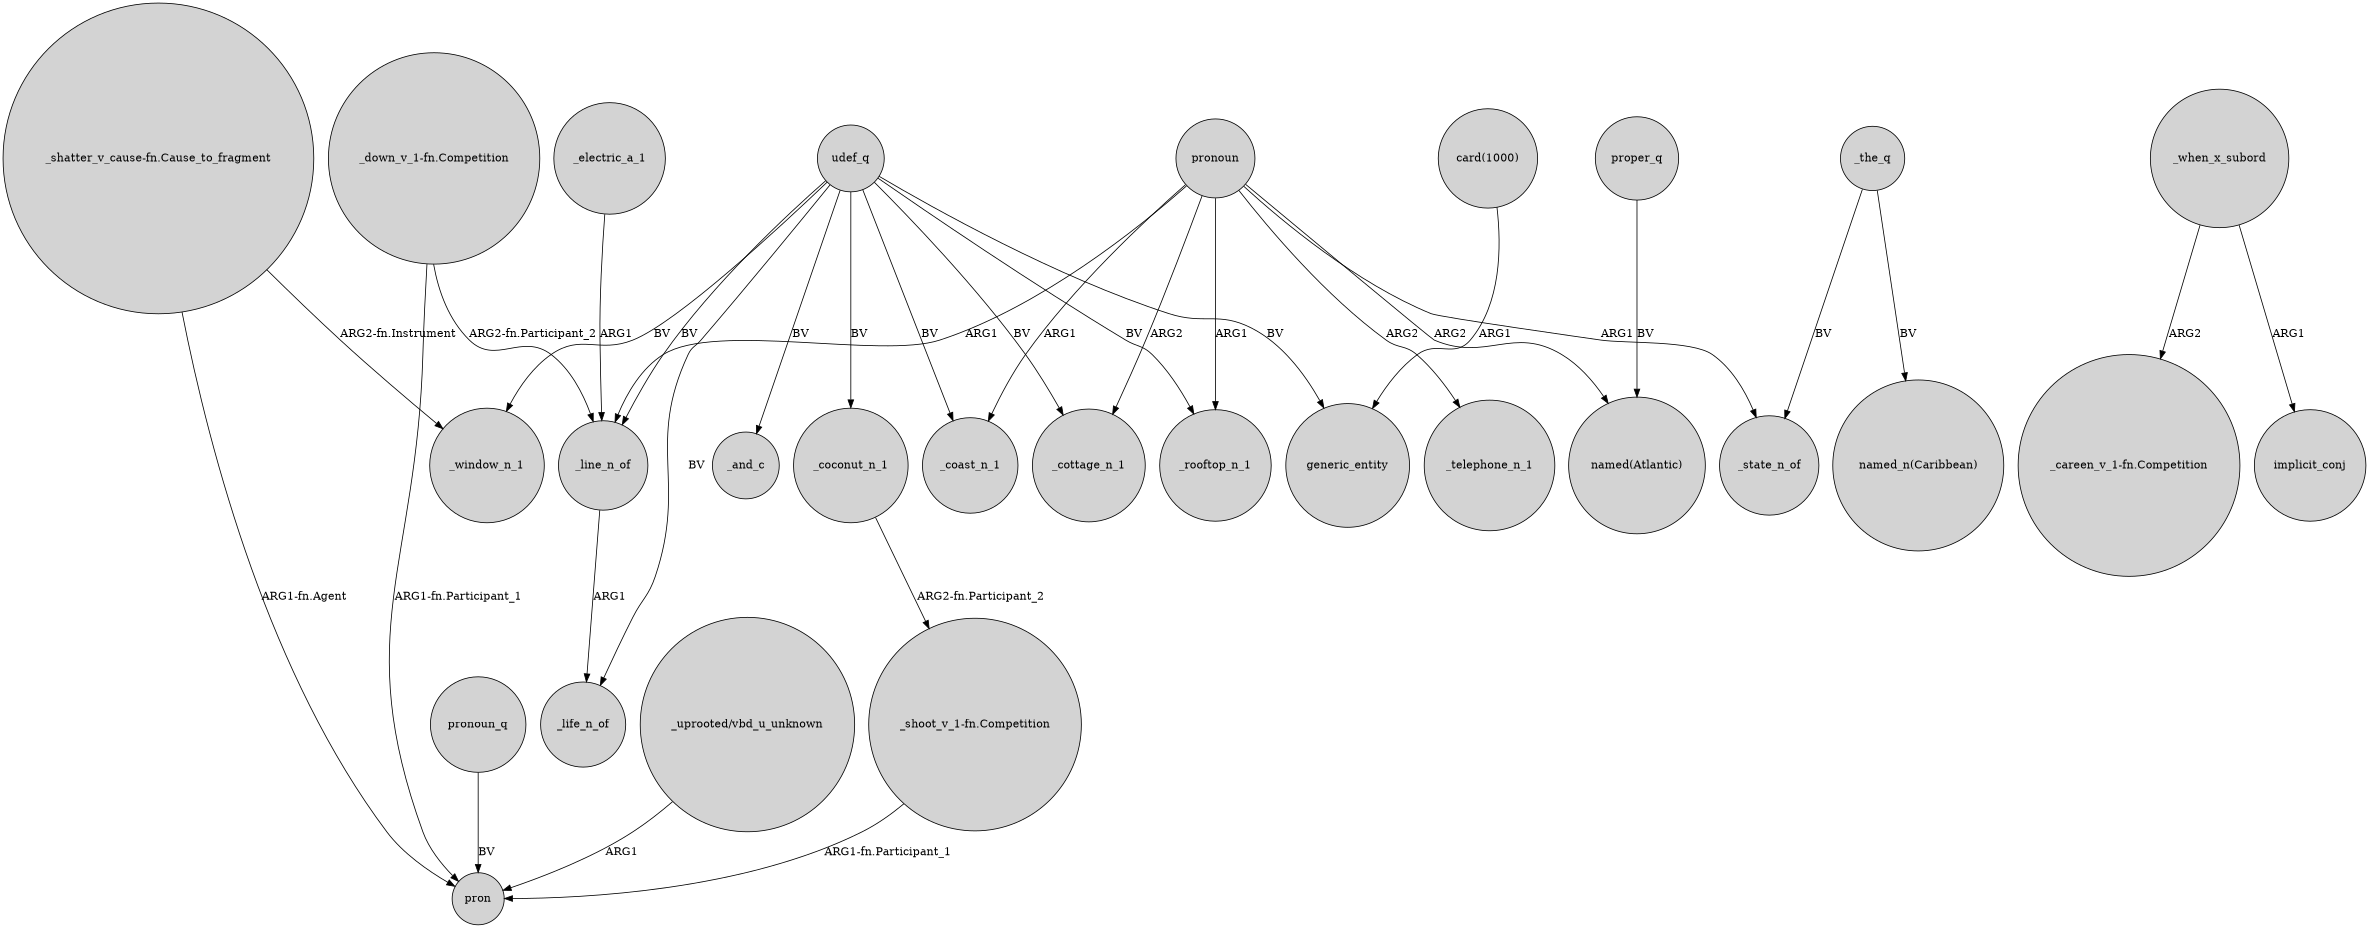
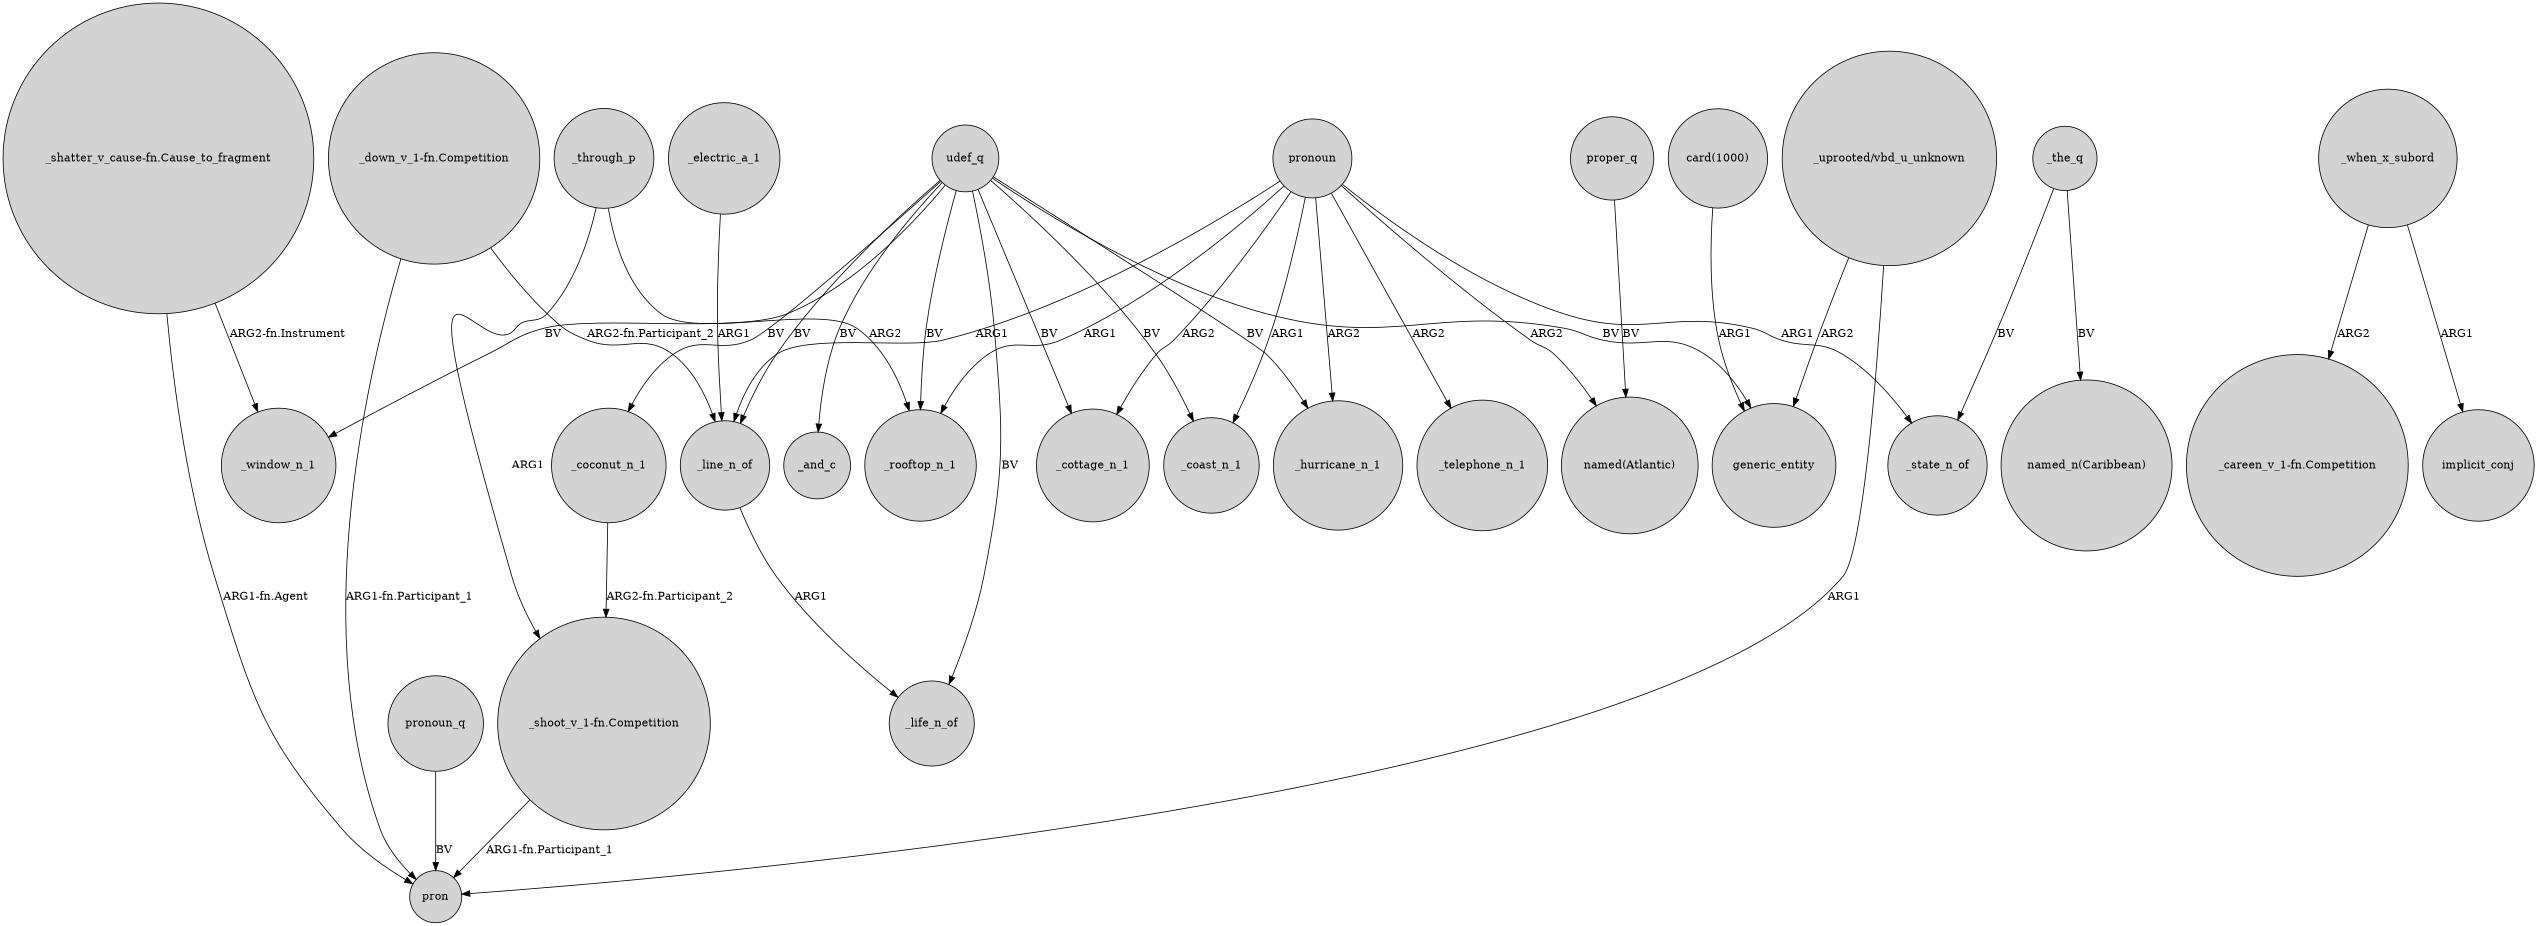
node "_through_p": added
edge "_uprooted/vbd_u_unknown" -> "generic_entity": added, label "ARG2"
node "_hurricane_n_1": added
